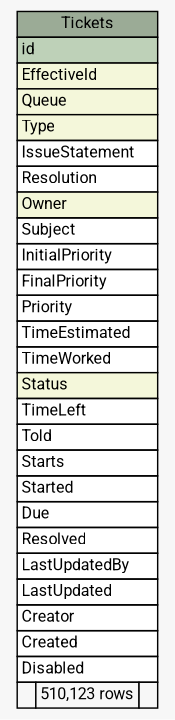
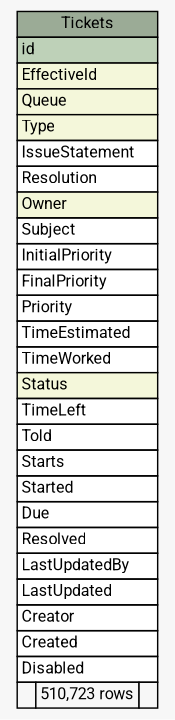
node "Tickets": text "510,123 rows" -> "510,723 rows"
